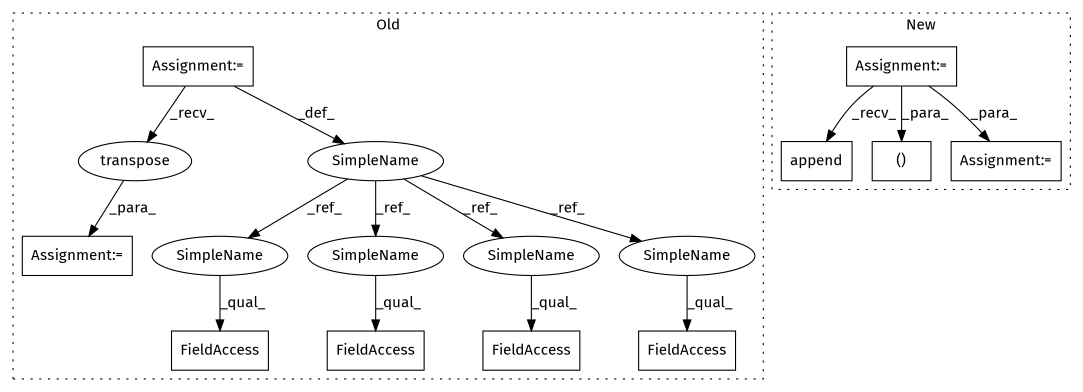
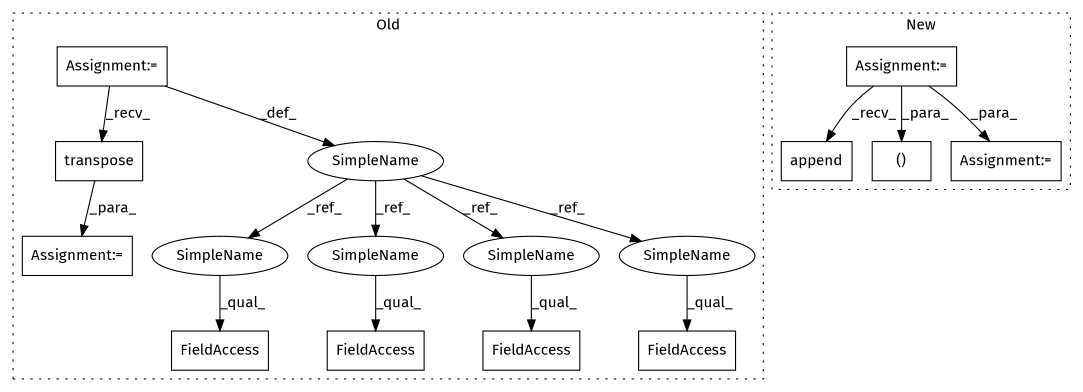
node "transpose": shape ellipse -> box
